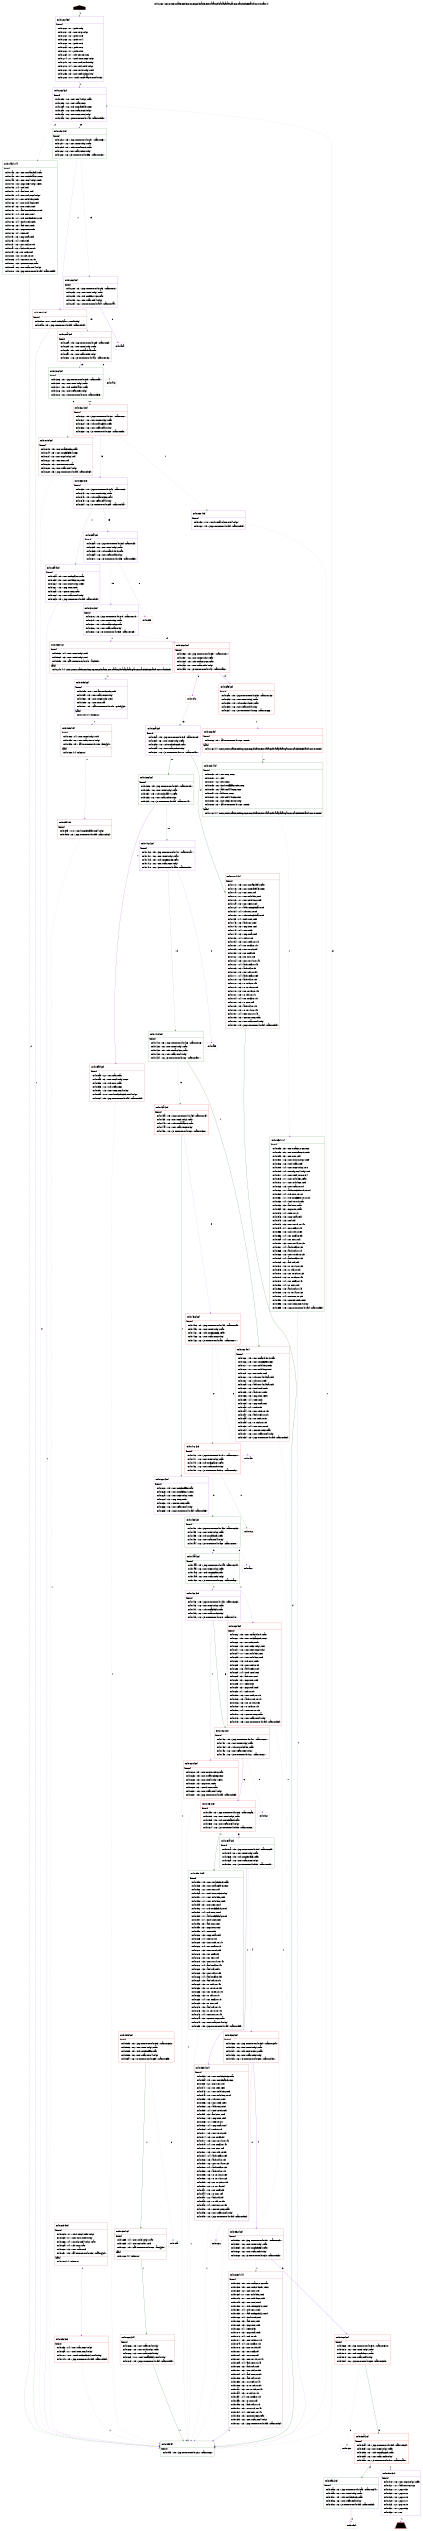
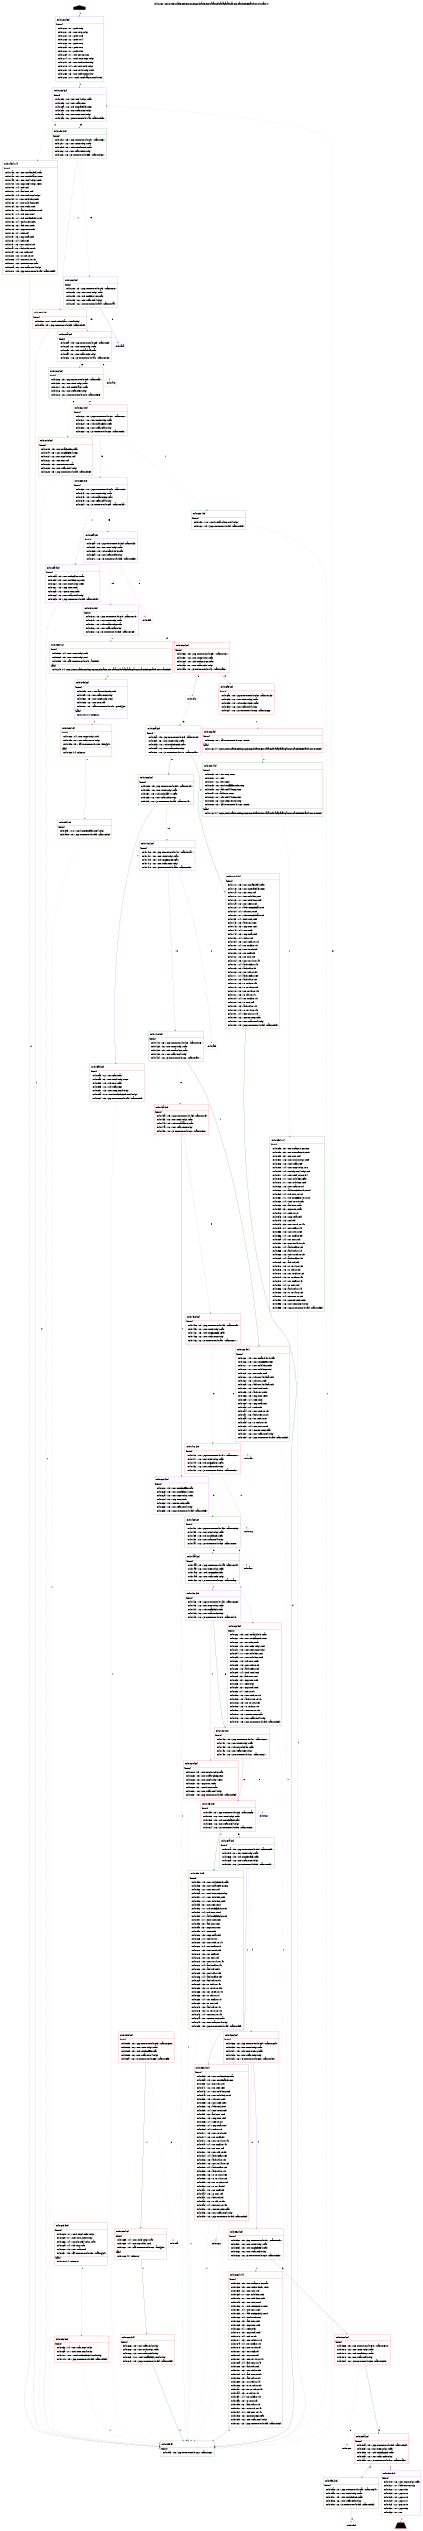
node "0x401c58 [15]": color purple -> darkgreen
